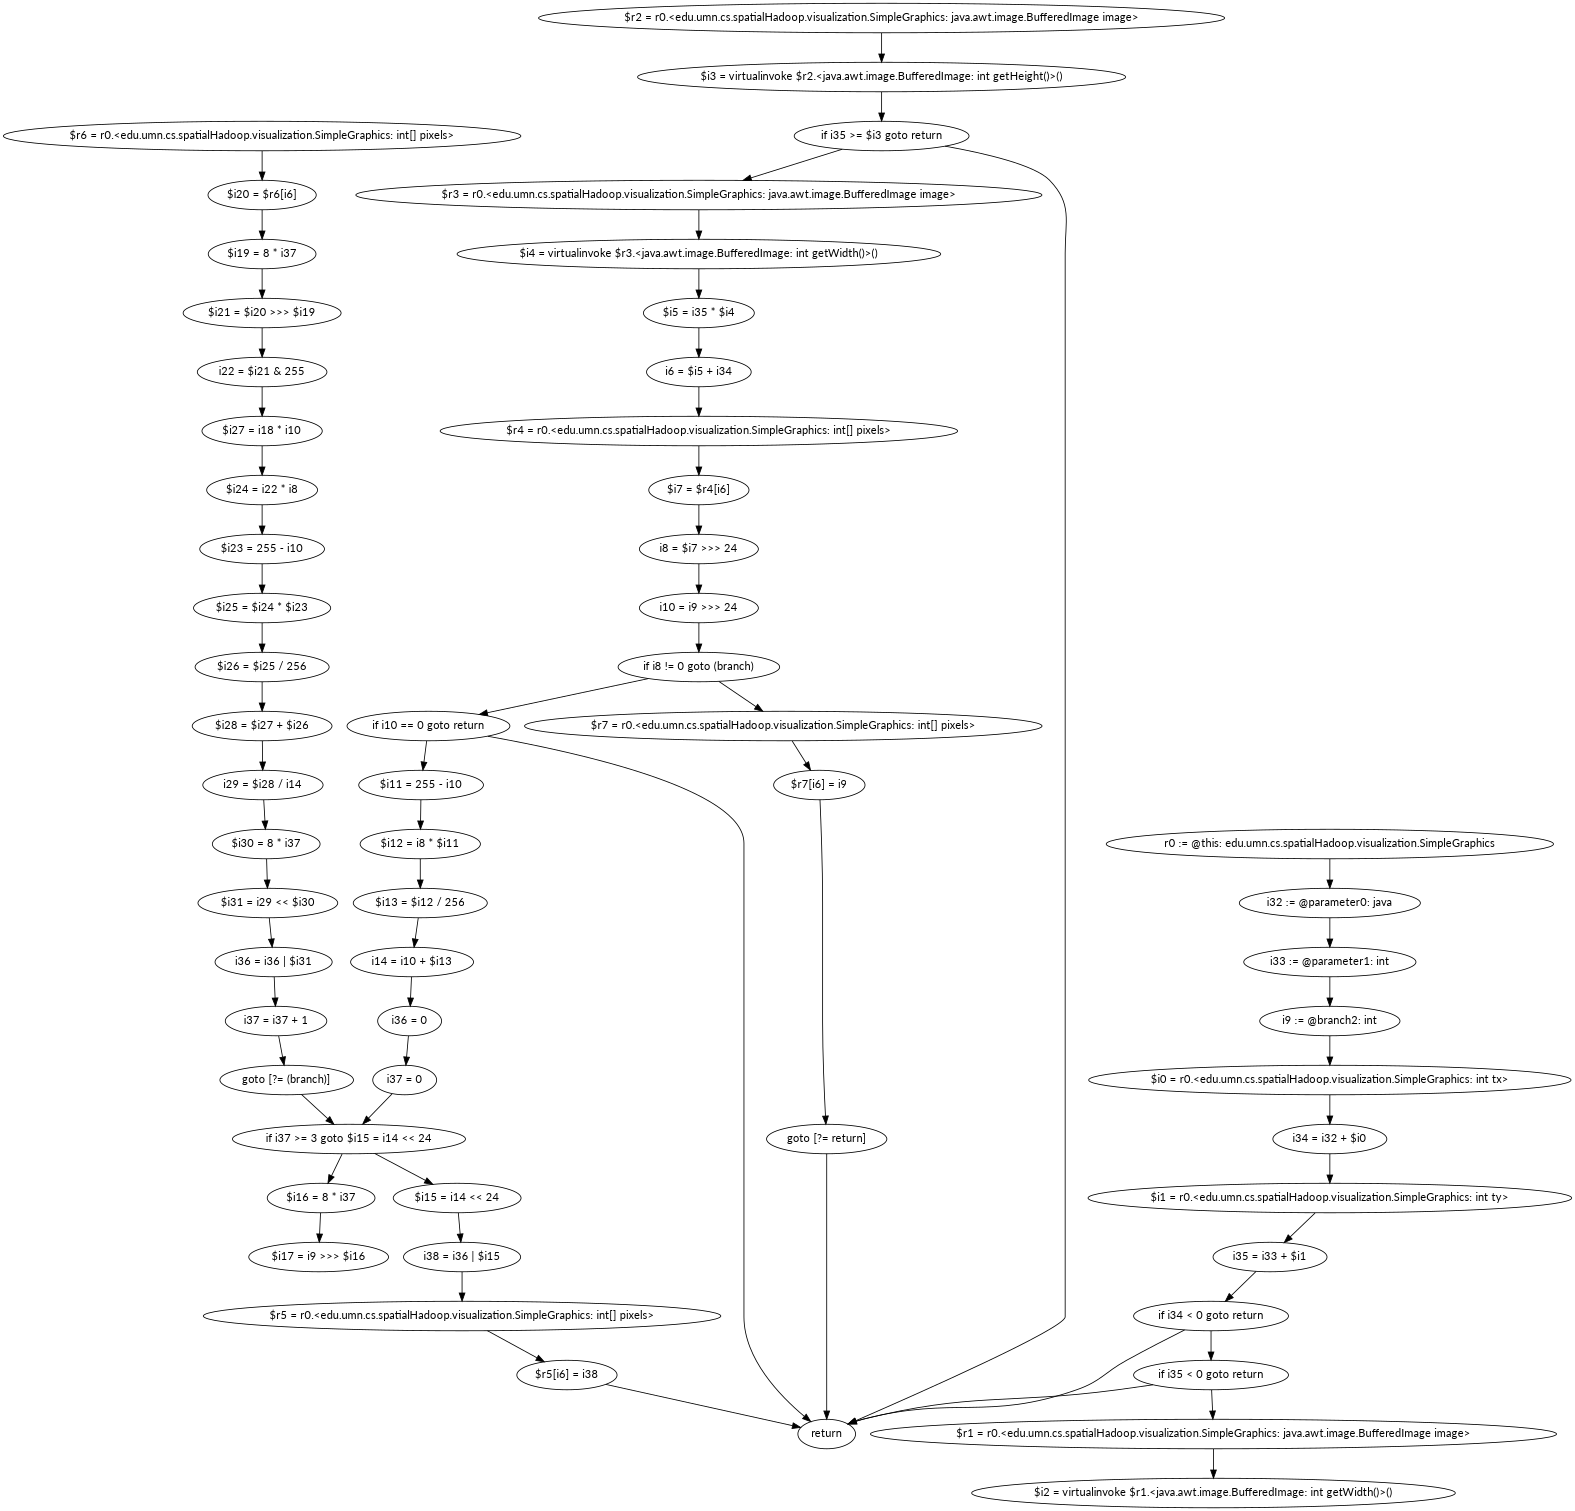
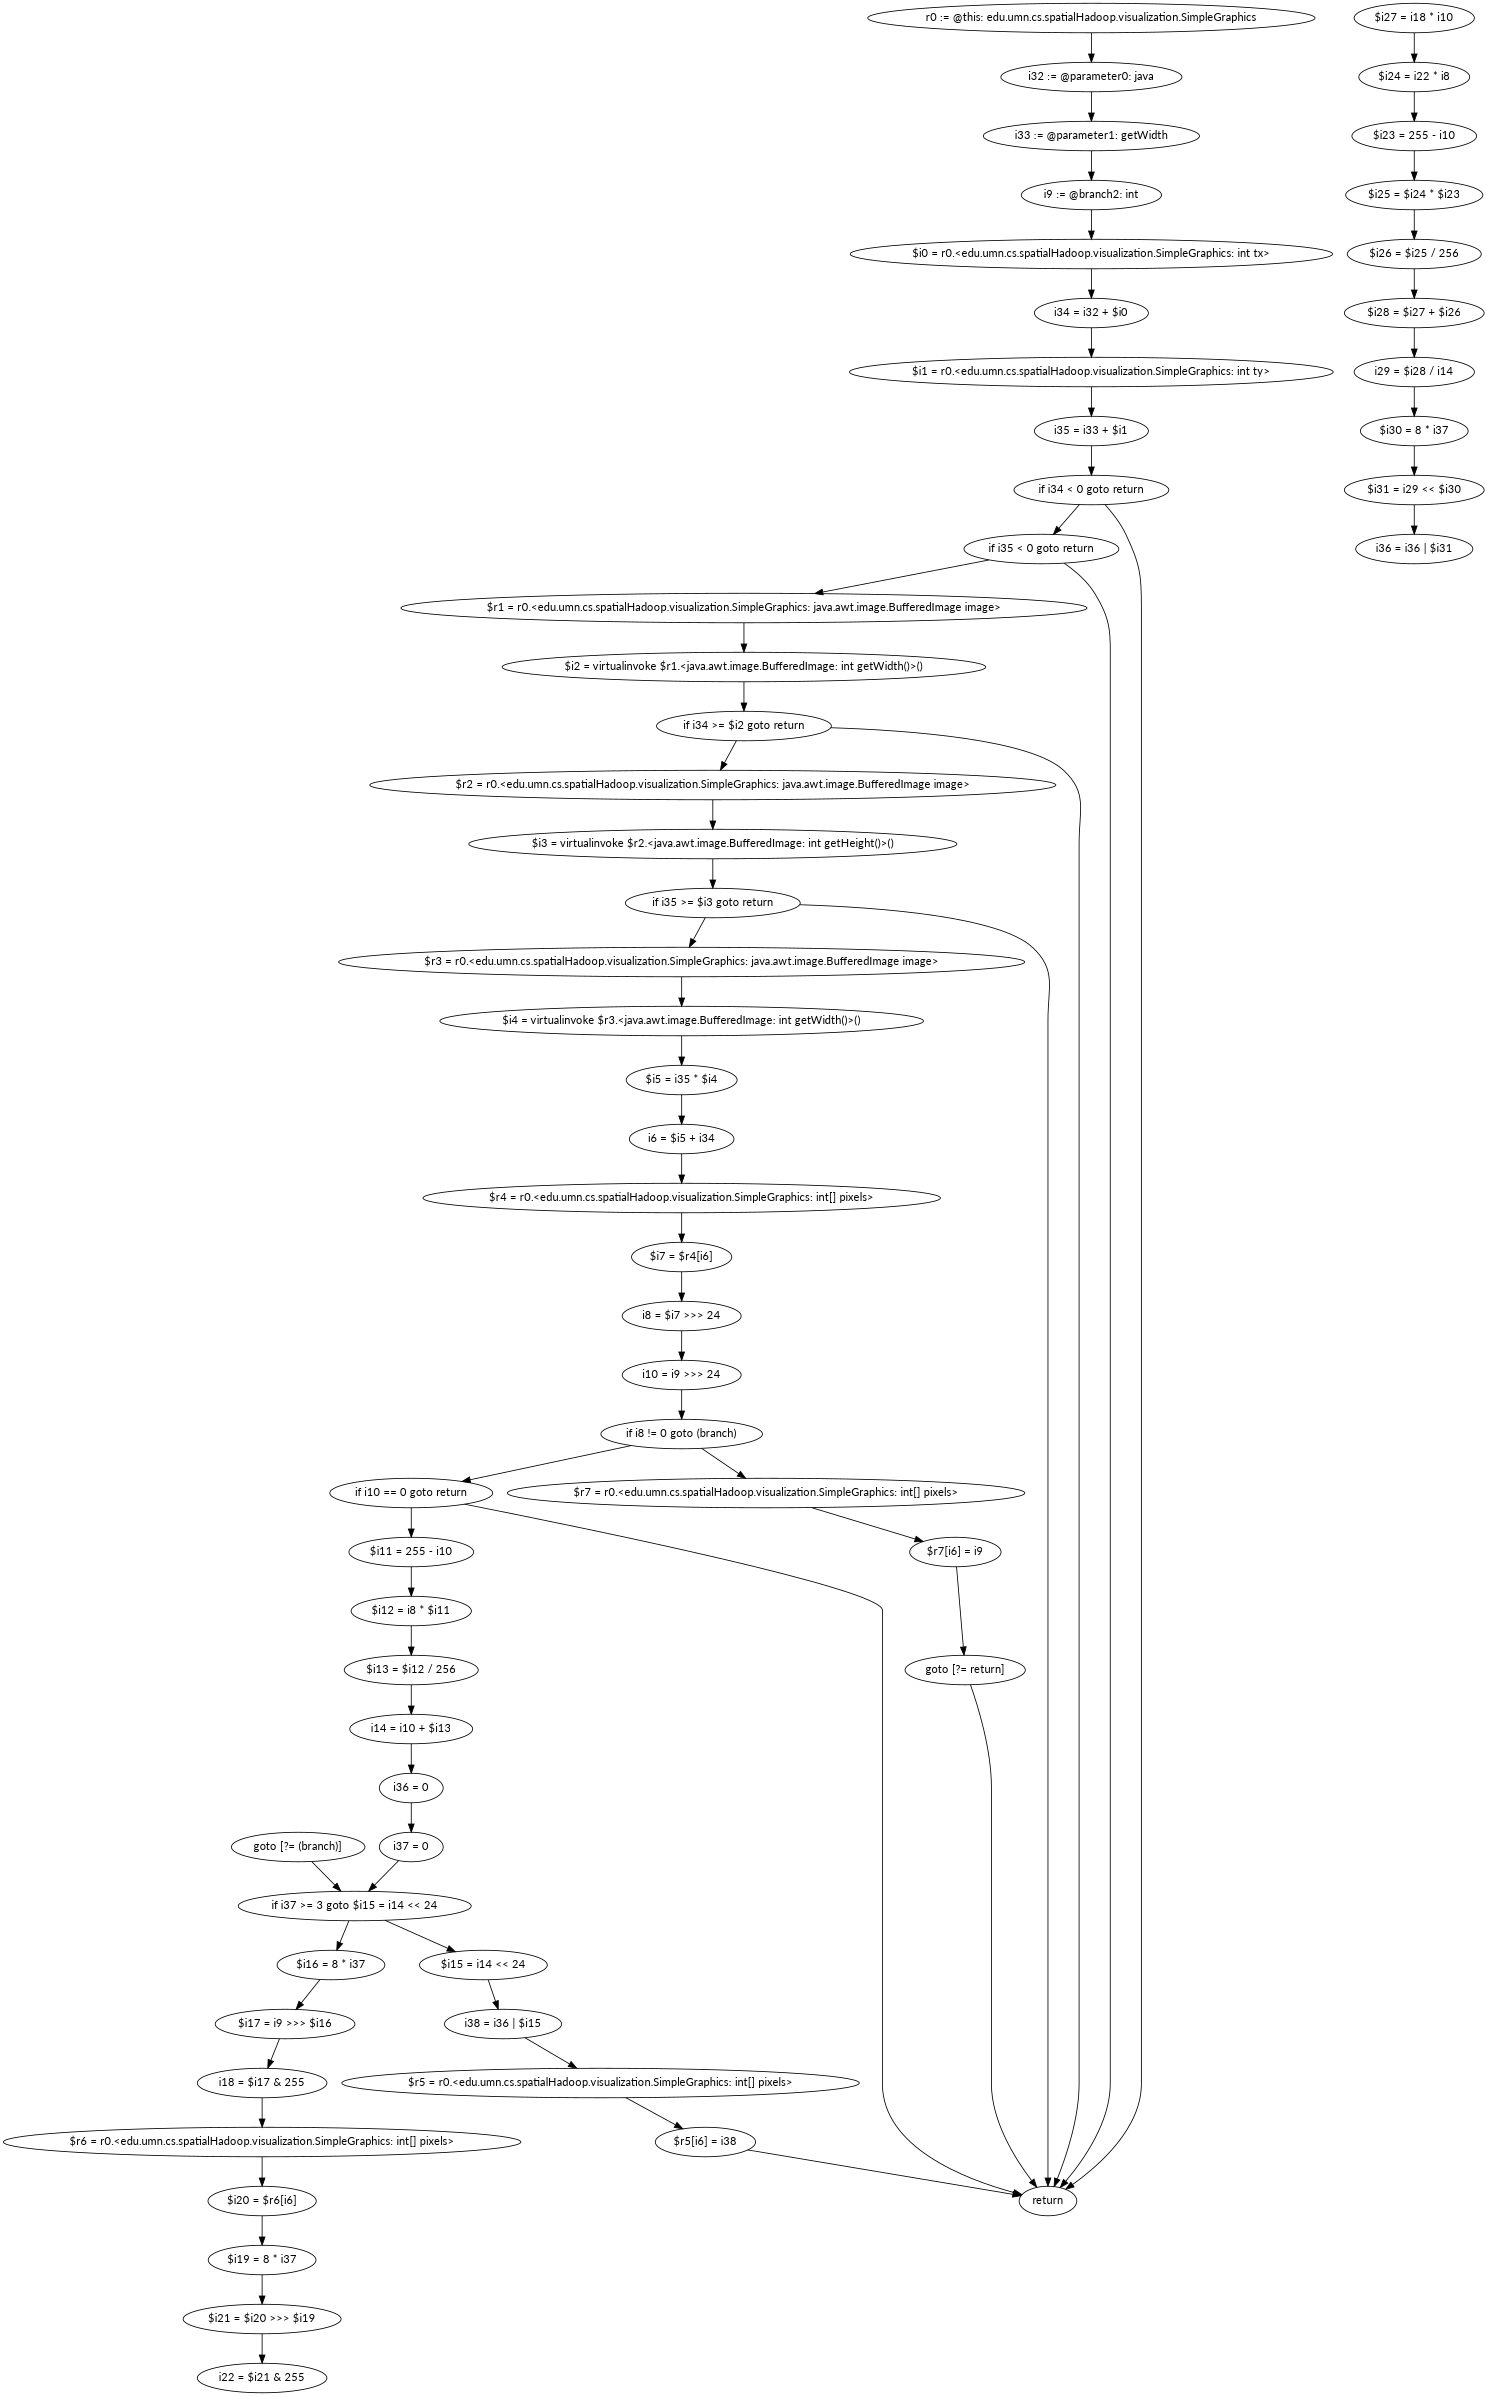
edge "i22 = $i21 & 255" -> "$i27 = i18 * i10": removed
node "if i34 >= $i2 goto return": added
node "i33 := @parameter1: int": label "i33 := @parameter1: int" -> "i33 := @parameter1: getWidth"
node "i37 = i37 + 1": removed
node "i18 = $i17 & 255": added
